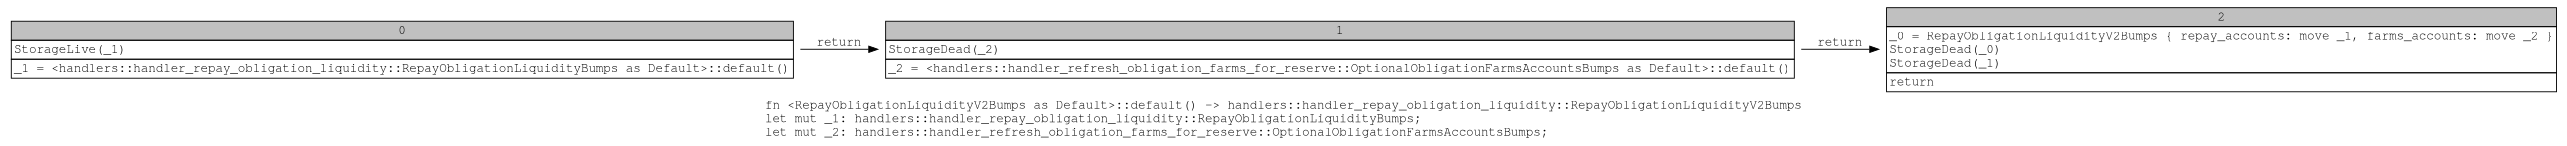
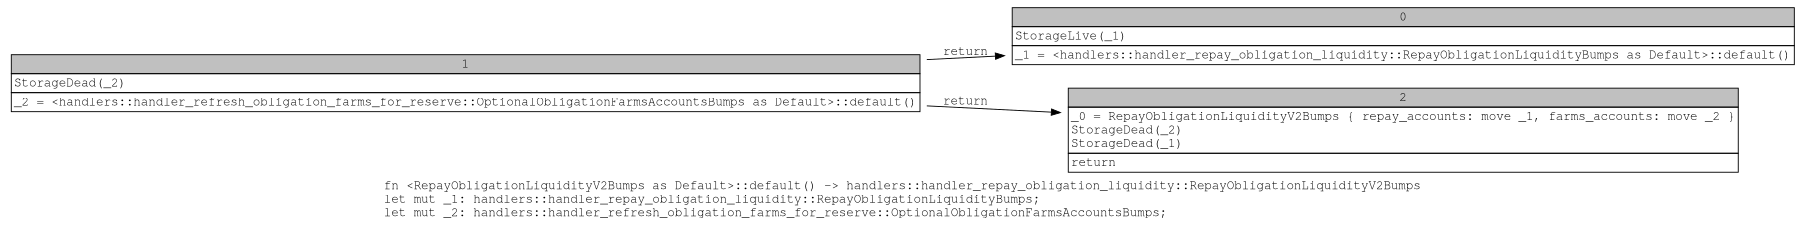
edge "0" -> "1": reversed
node "2": text "StorageDead(_0)" -> "StorageDead(_2)"
